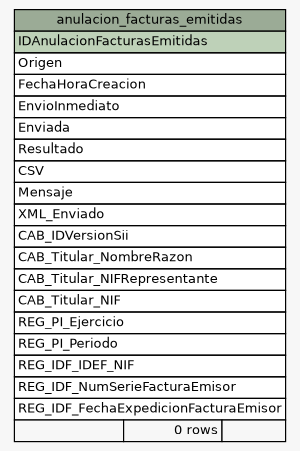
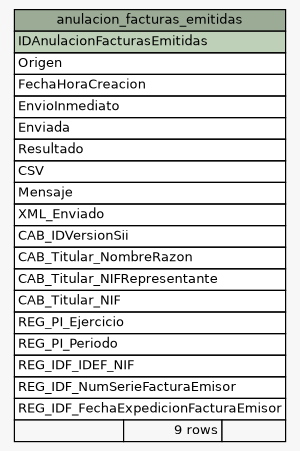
node "anulacion_facturas_emitidas": text "0 rows" -> "9 rows"
